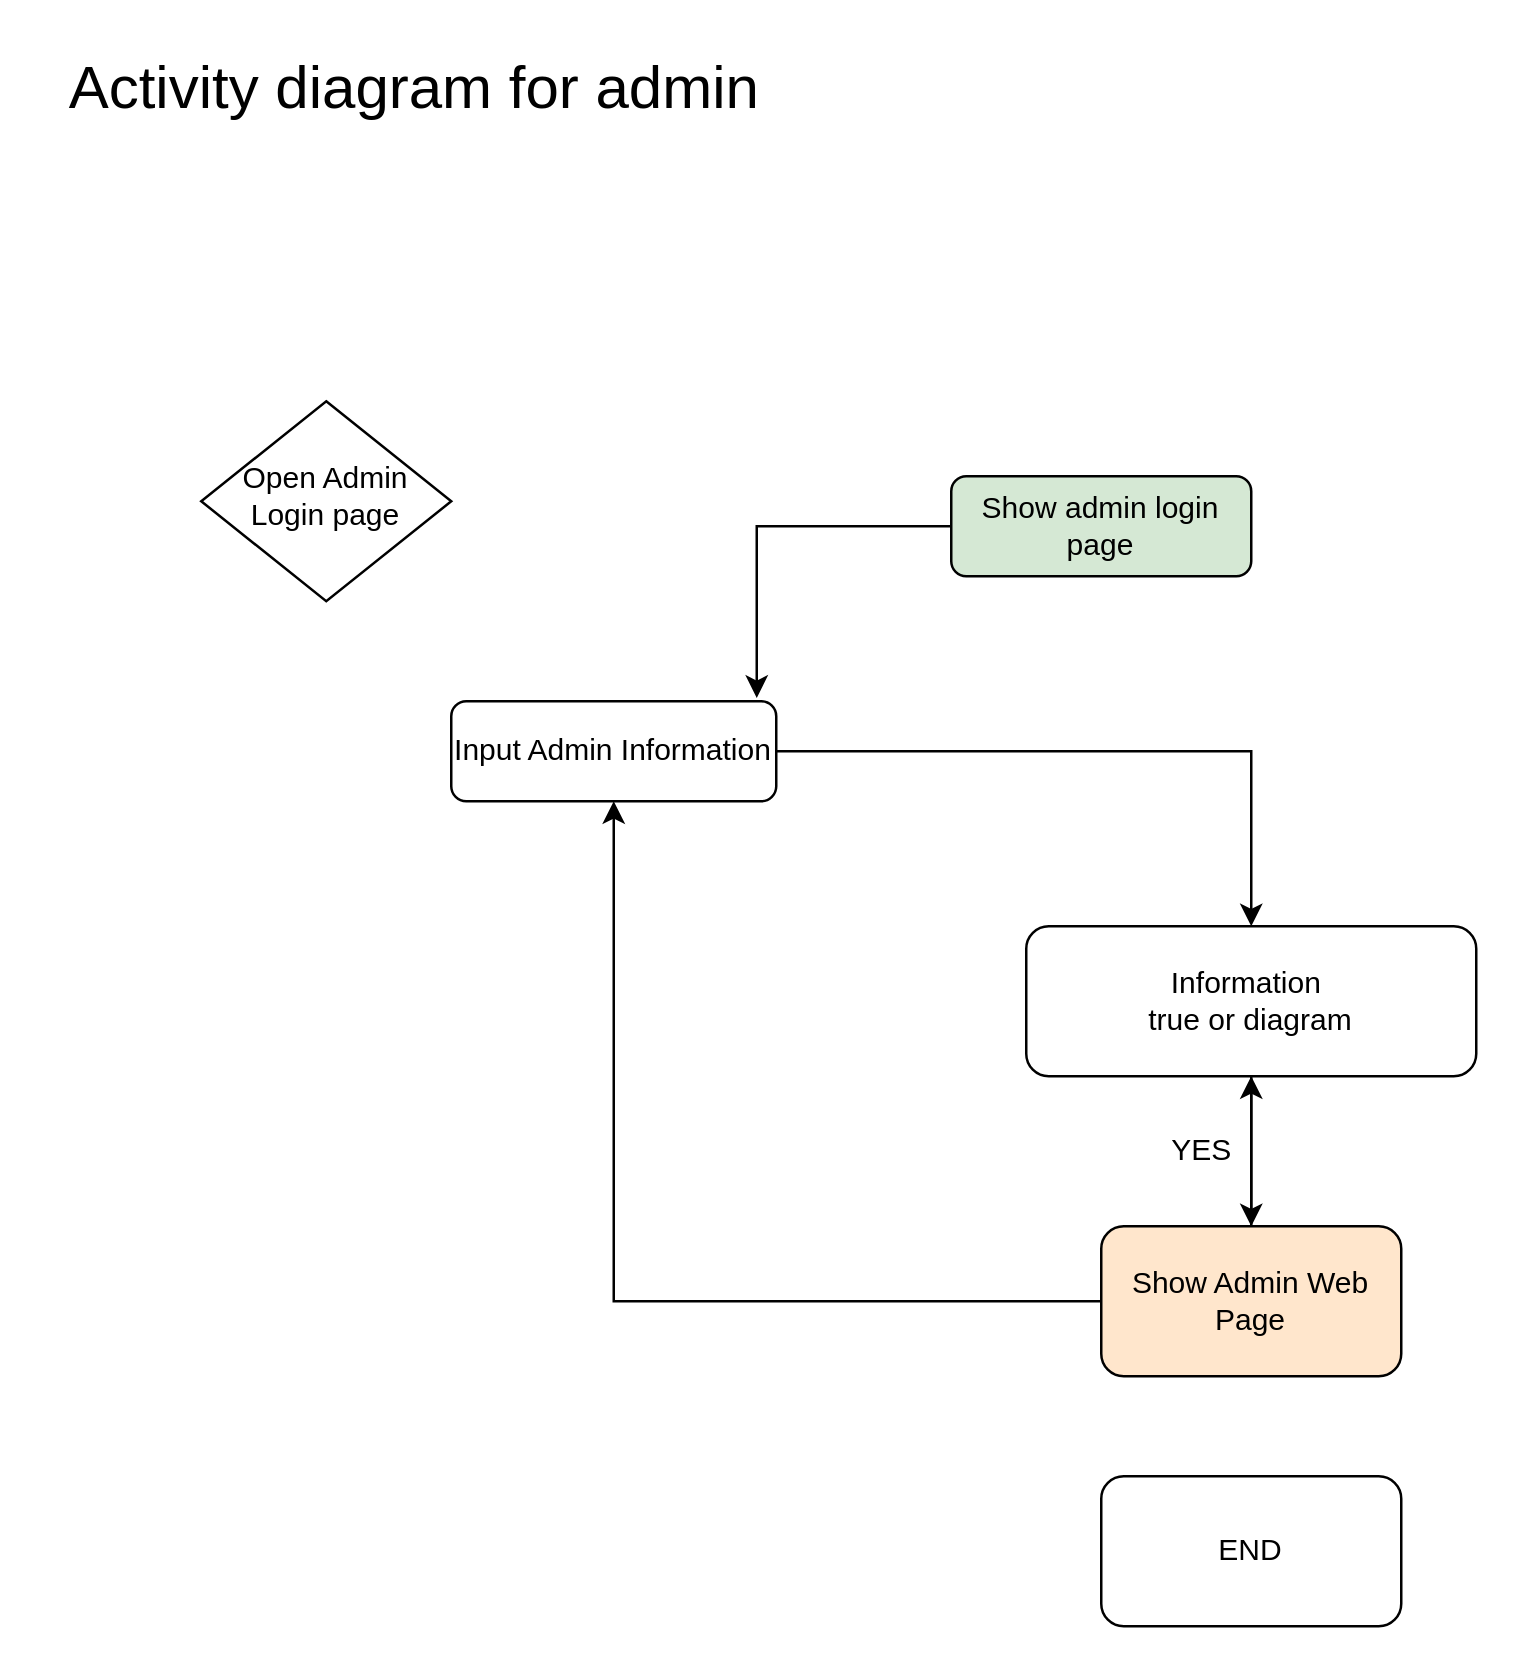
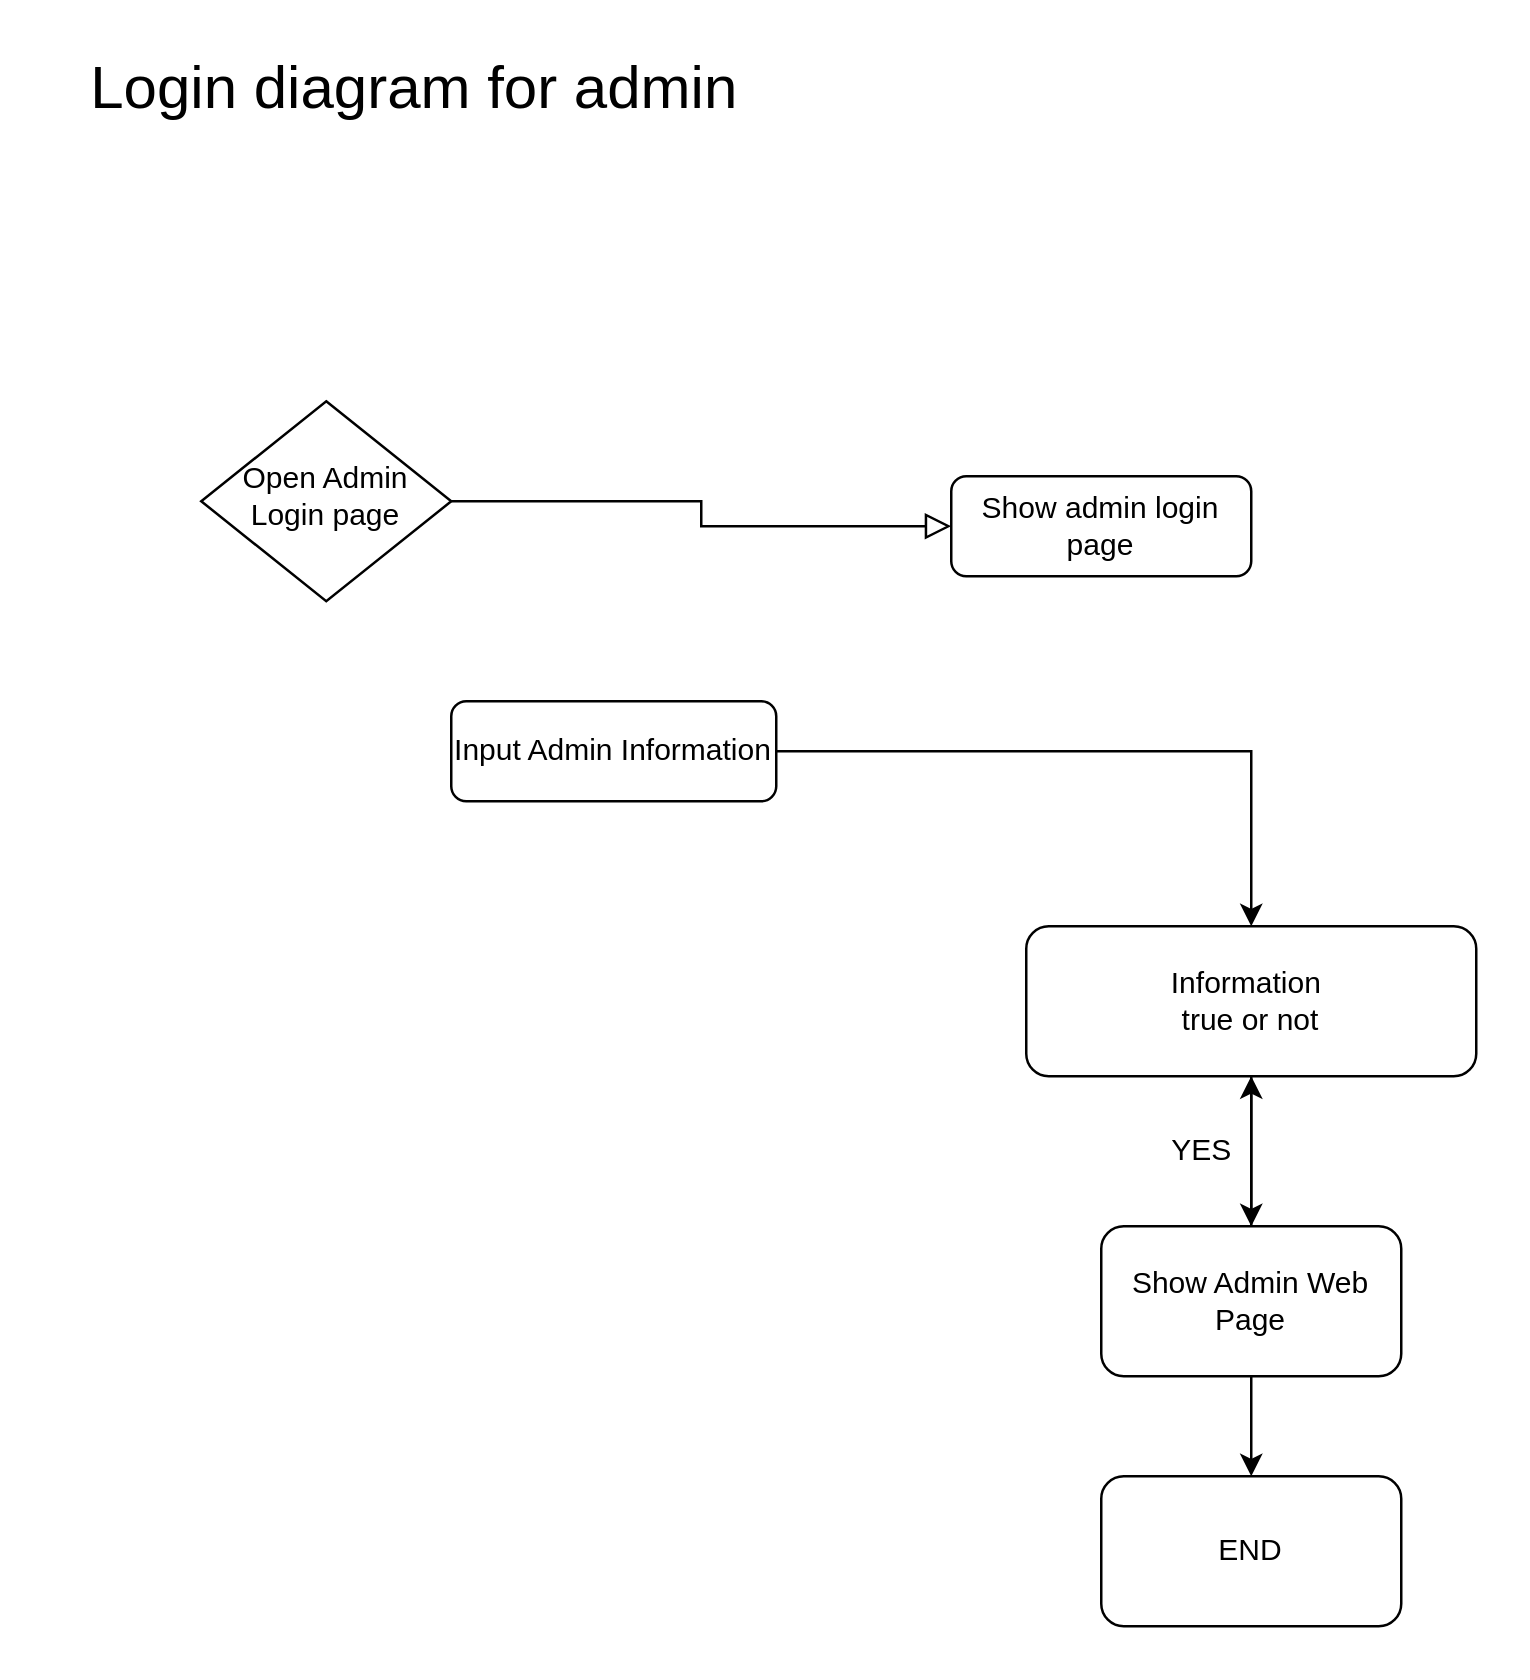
node "Activity diagram for admin": label "Activity diagram for admin" -> "Login diagram for admin"
edge "Open Admin Login page" -> "Show admin login page": added
node "Show admin login page": fillcolor #d5e8d4 -> #ffffff
edge "Show admin login page" -> "Input Admin Information": removed
node "Information true or diagram": label "Information true or diagram" -> "Information true or not"
edge "Show Admin Web Page" -> "Input Admin Information": now "Show Admin Web Page" -> "END"
node "Show Admin Web Page": fillcolor #ffe6cc -> #ffffff
